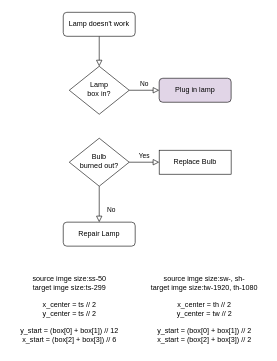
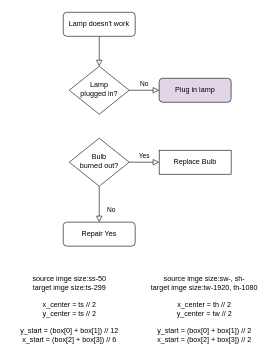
node "Lamp box in?": label "Lamp box in?" -> "Lamp plugged in?"
node "Repair Lamp": label "Repair Lamp" -> "Repair Yes"
